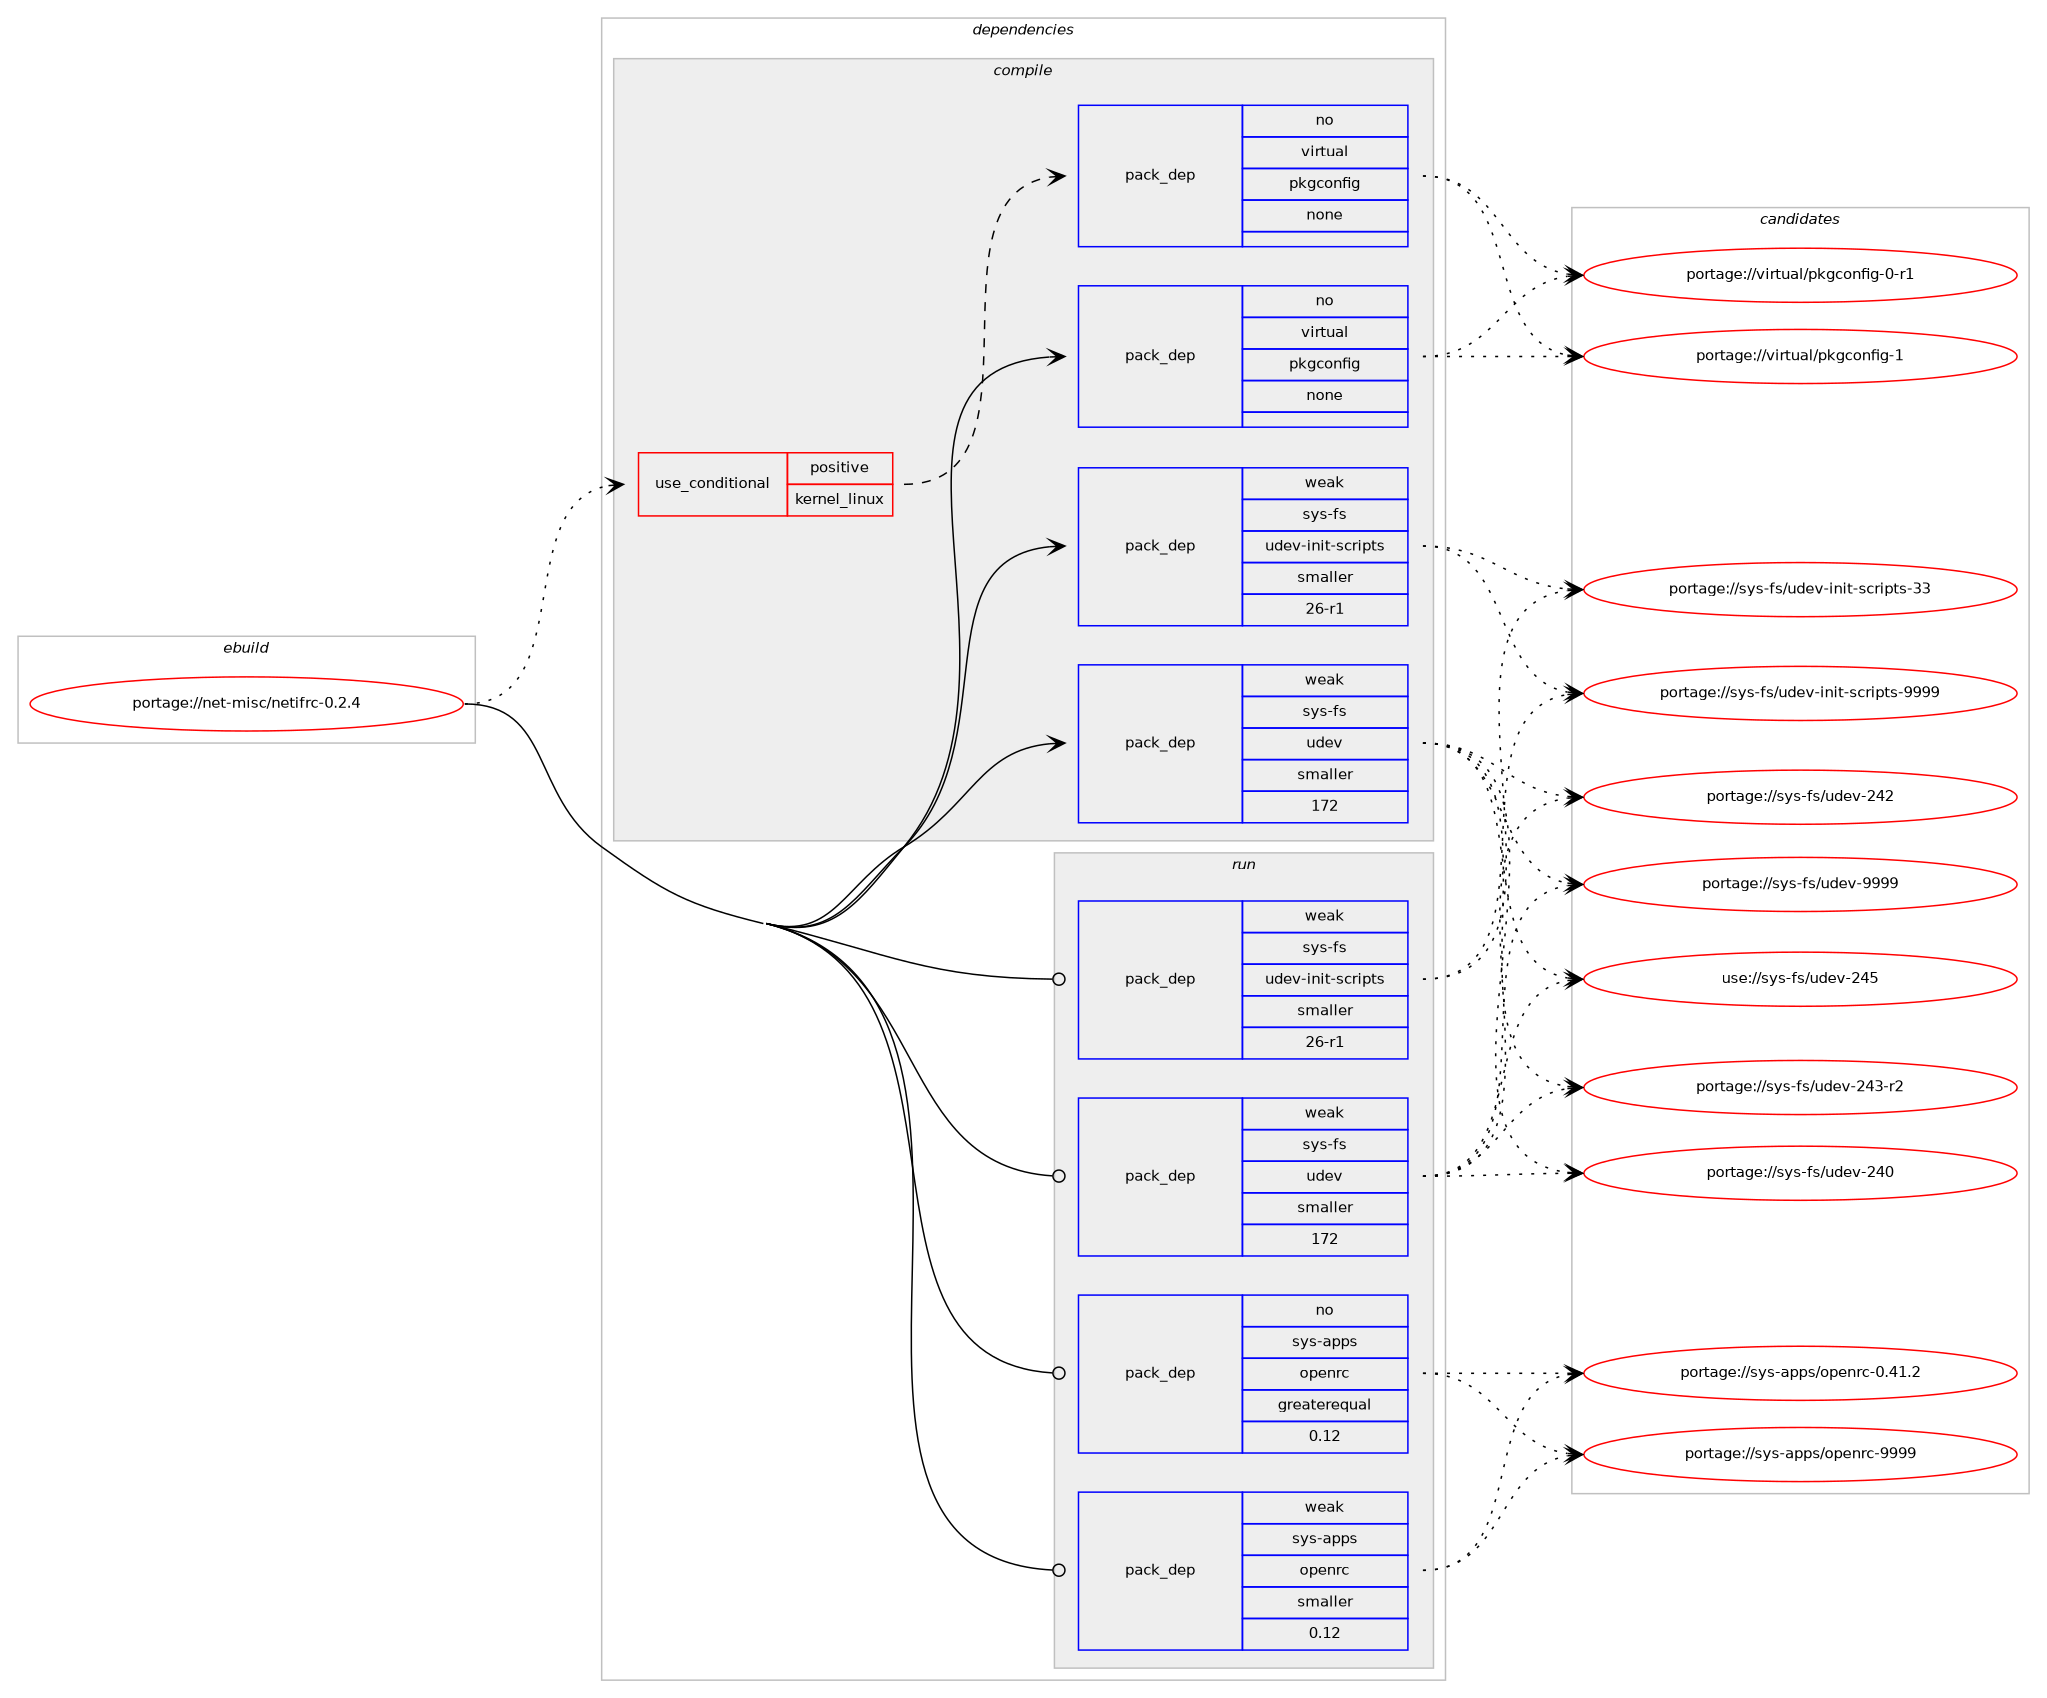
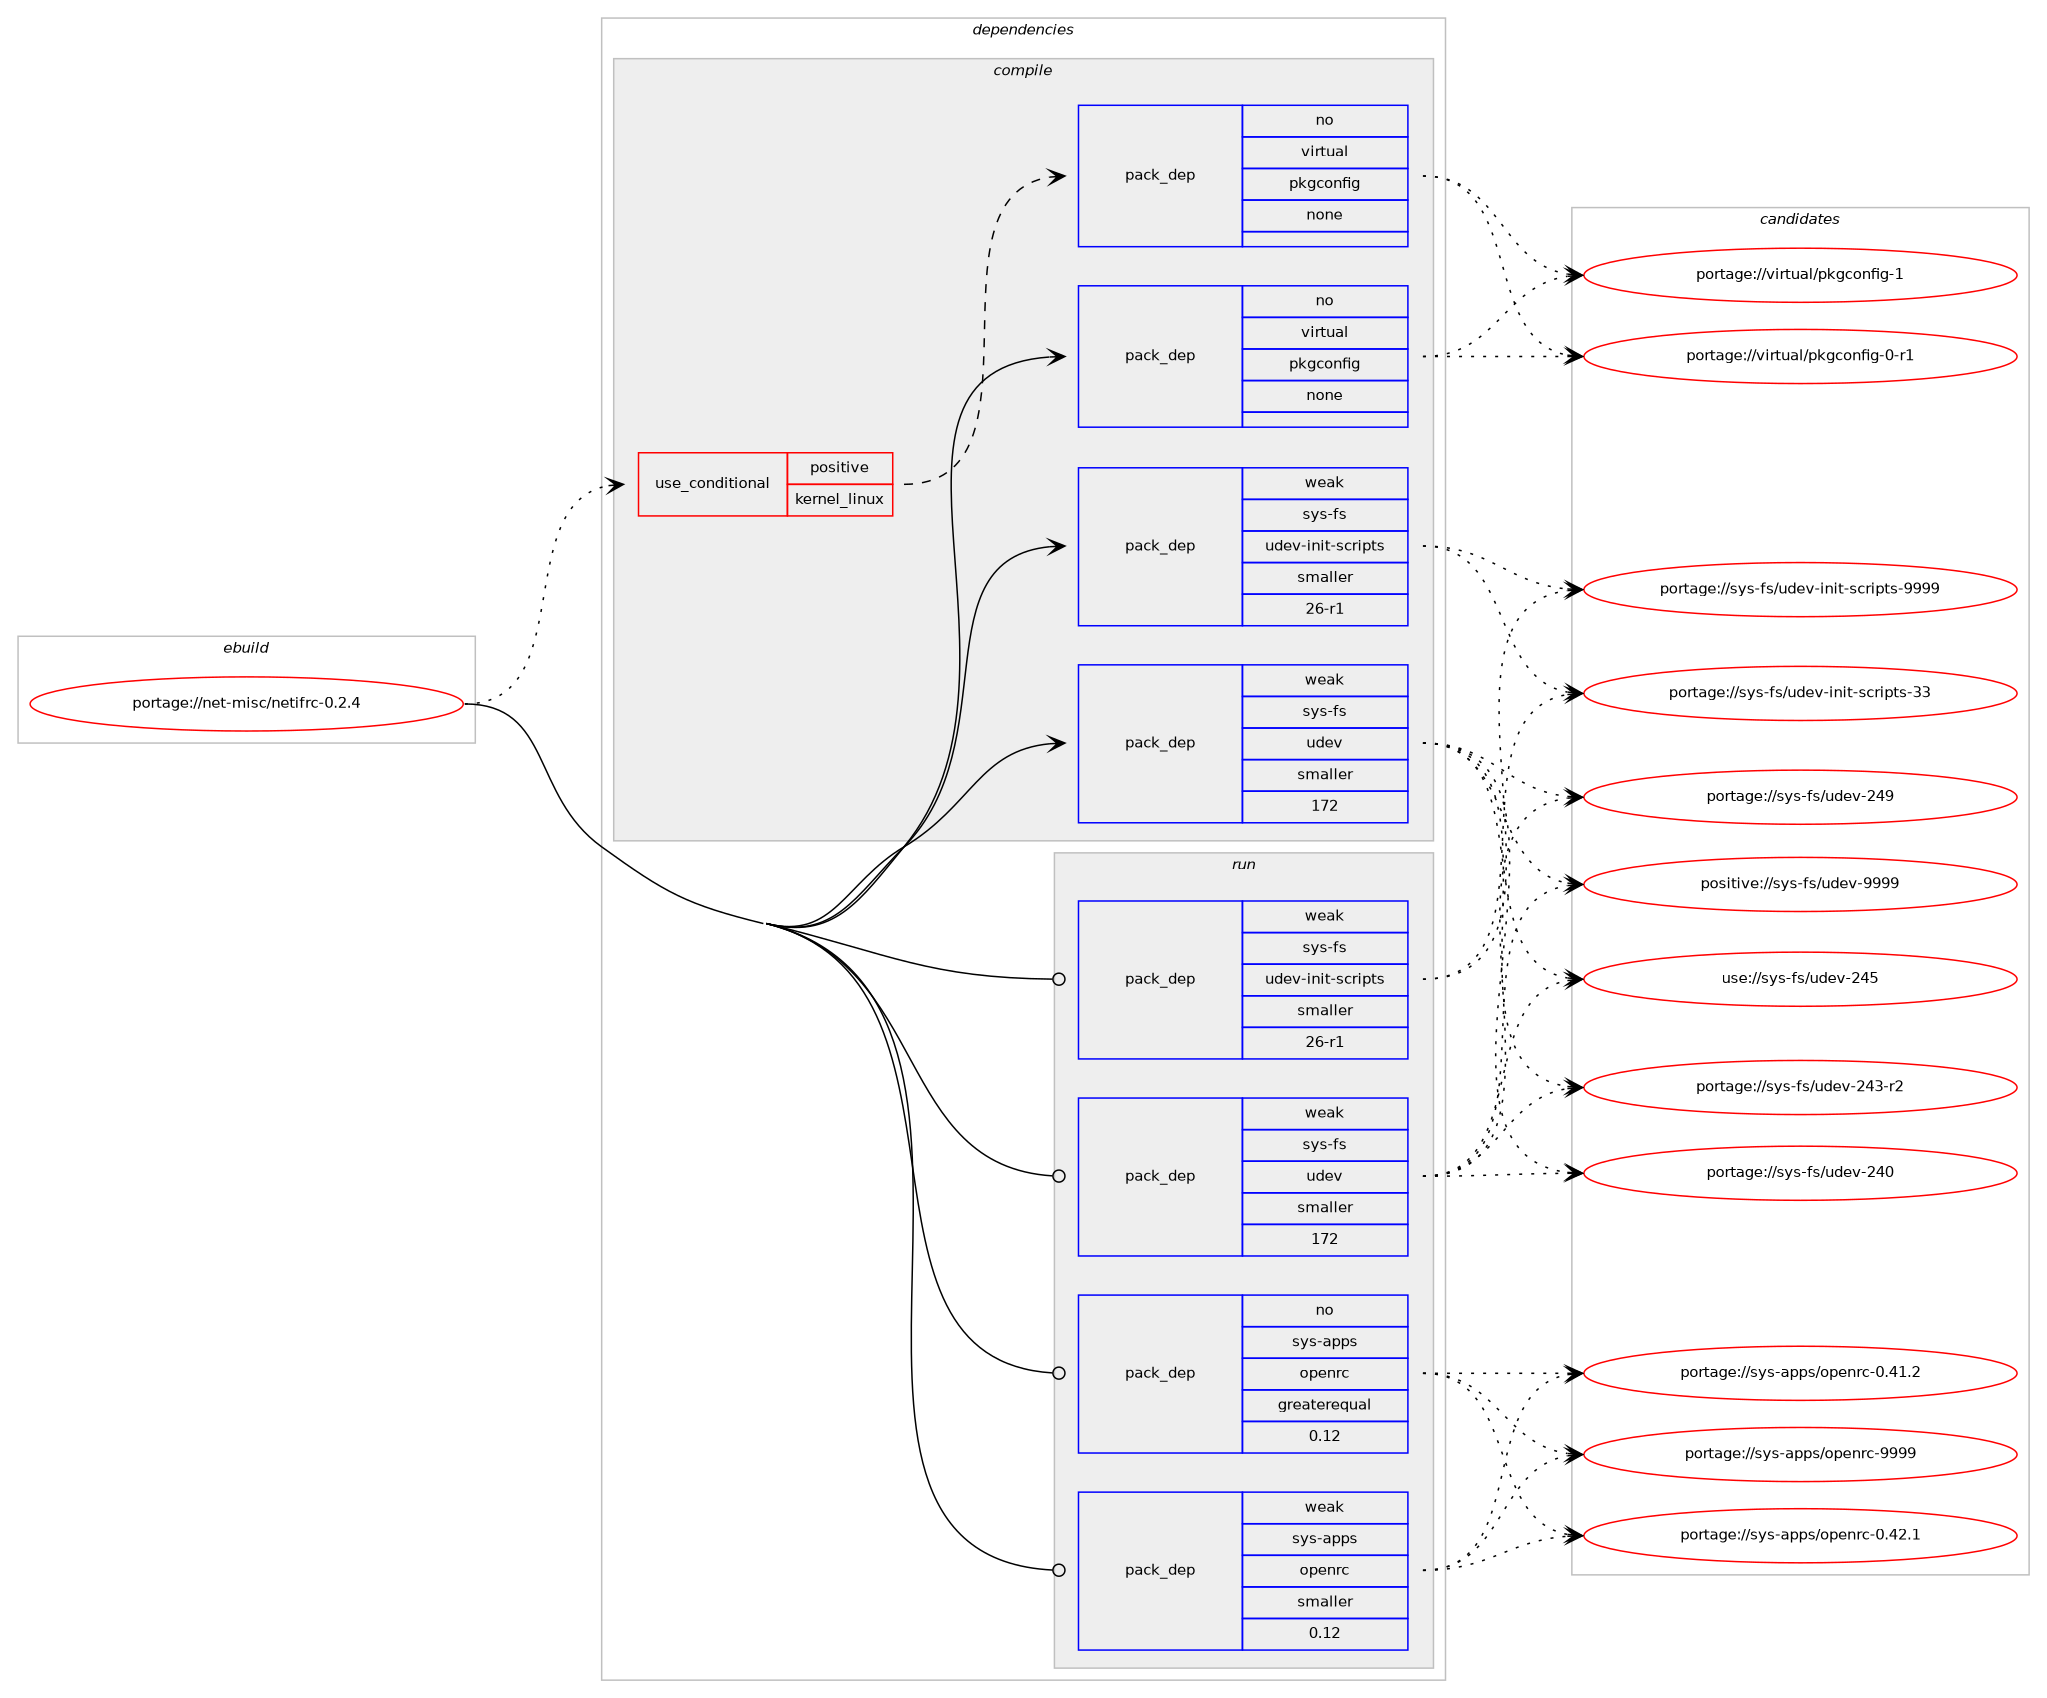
node "portage://sys-fs/udev-242": label "portage://sys-fs/udev-242" -> "portage://sys-fs/udev-249"
node "portage://sys-fs/udev-9999": label "portage://sys-fs/udev-9999" -> "positive://sys-fs/udev-9999"
node "portage://sys-apps/openrc-0.42.1": added
